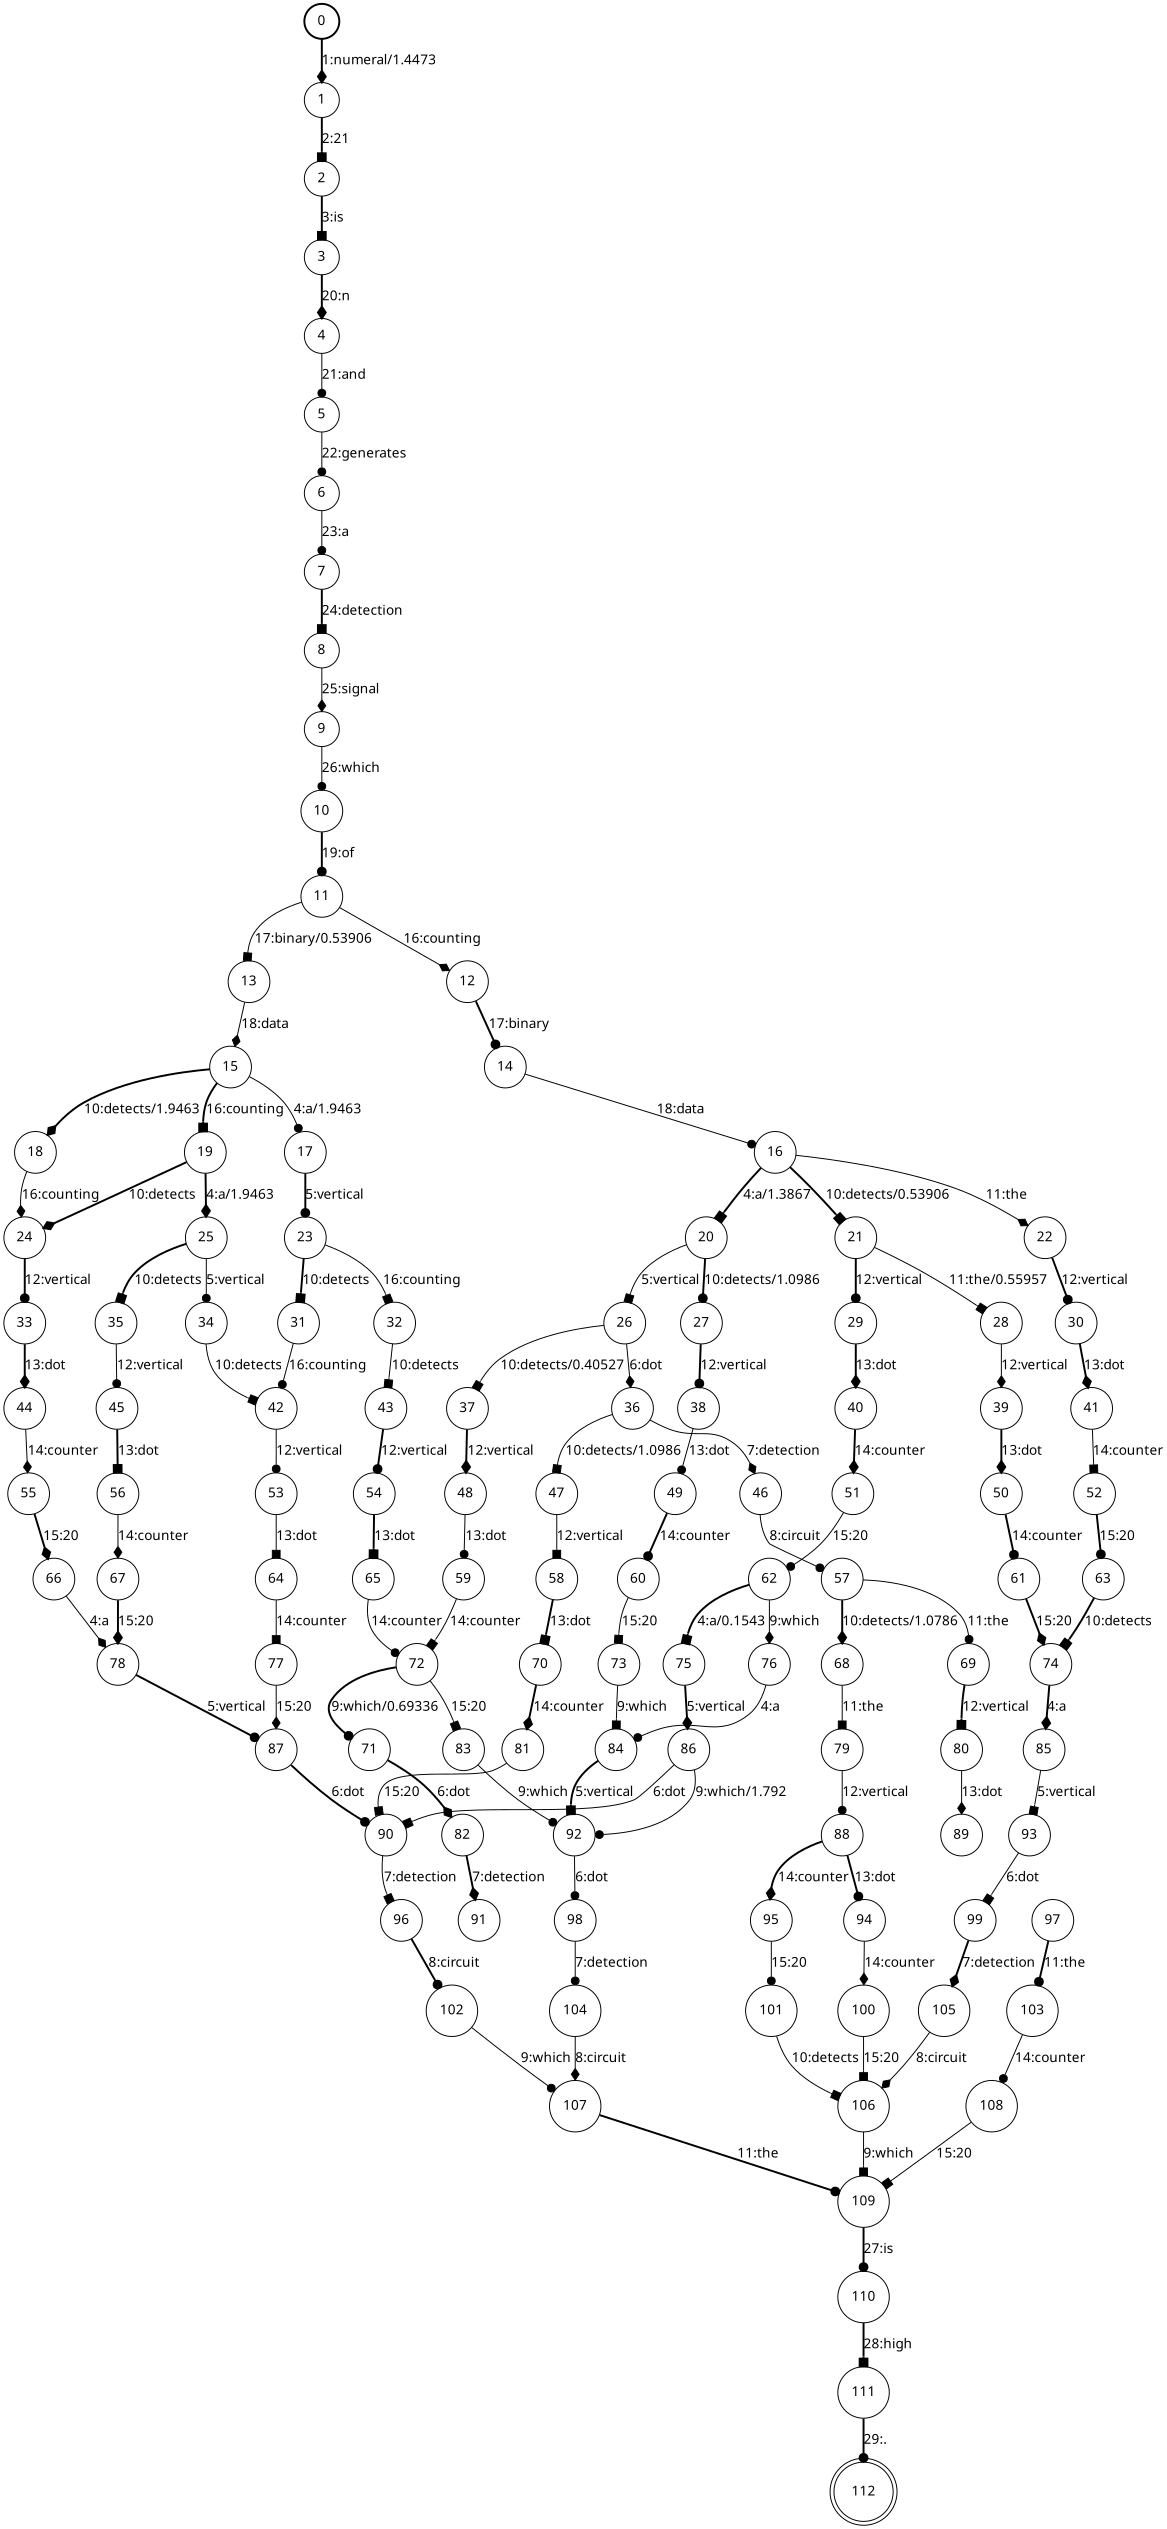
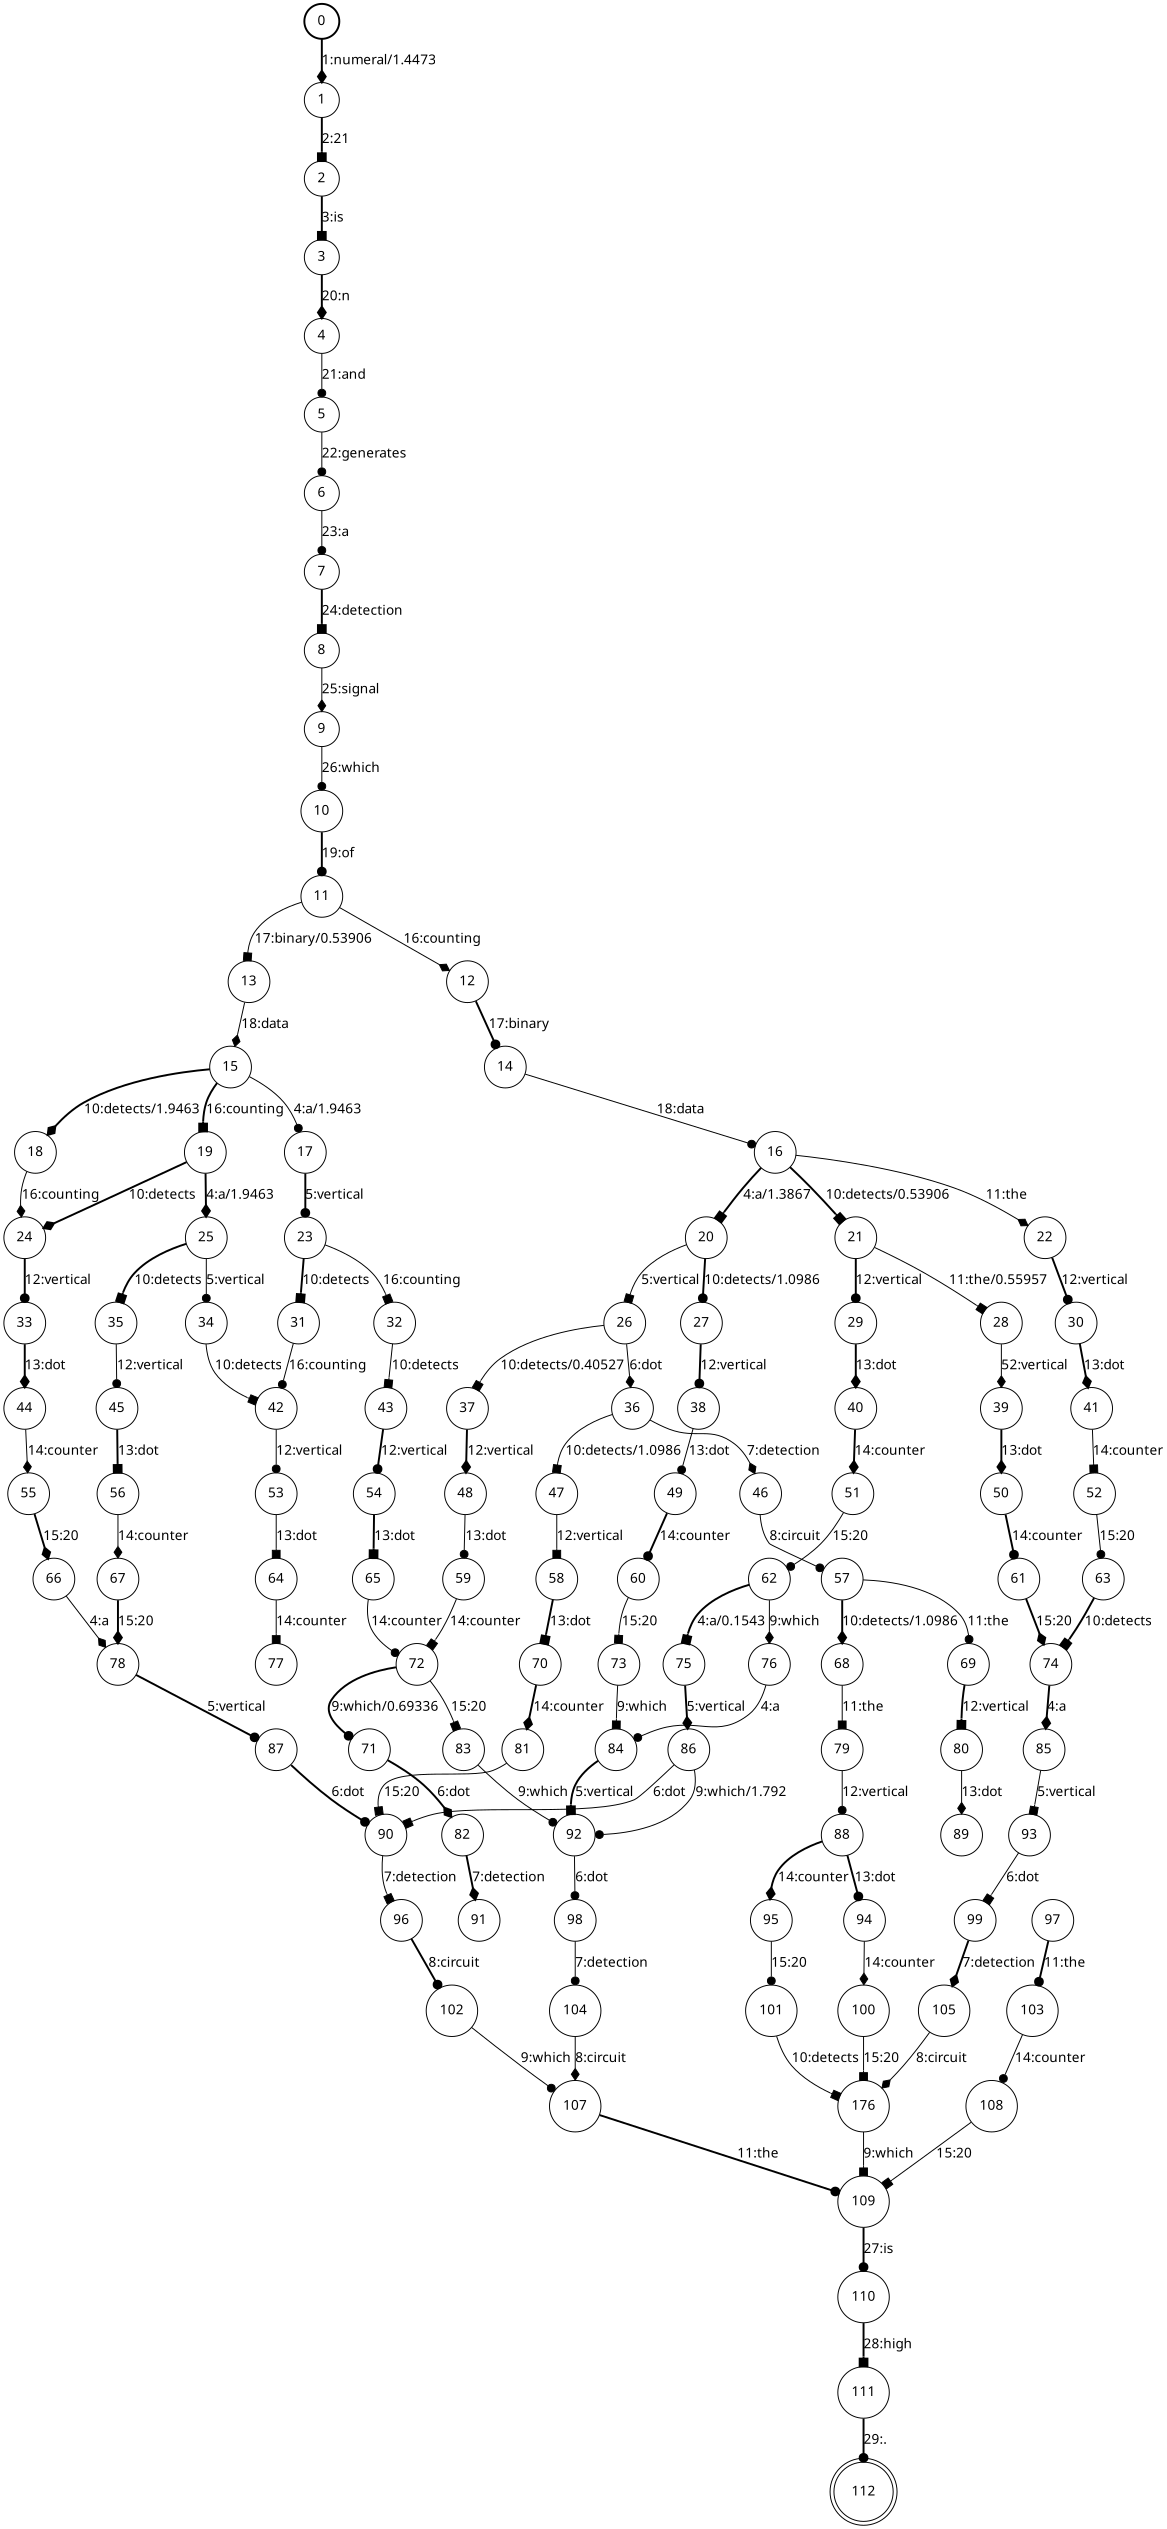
edge "28" -> "39": label "12:vertical" -> "52:vertical"
edge "52" -> "63": style bold -> solid
edge "57" -> "68": label "10:detects/1.0786" -> "10:detects/1.0986"
edge "77" -> "87": removed, label "15:20"
node "106": label "106" -> "176"
